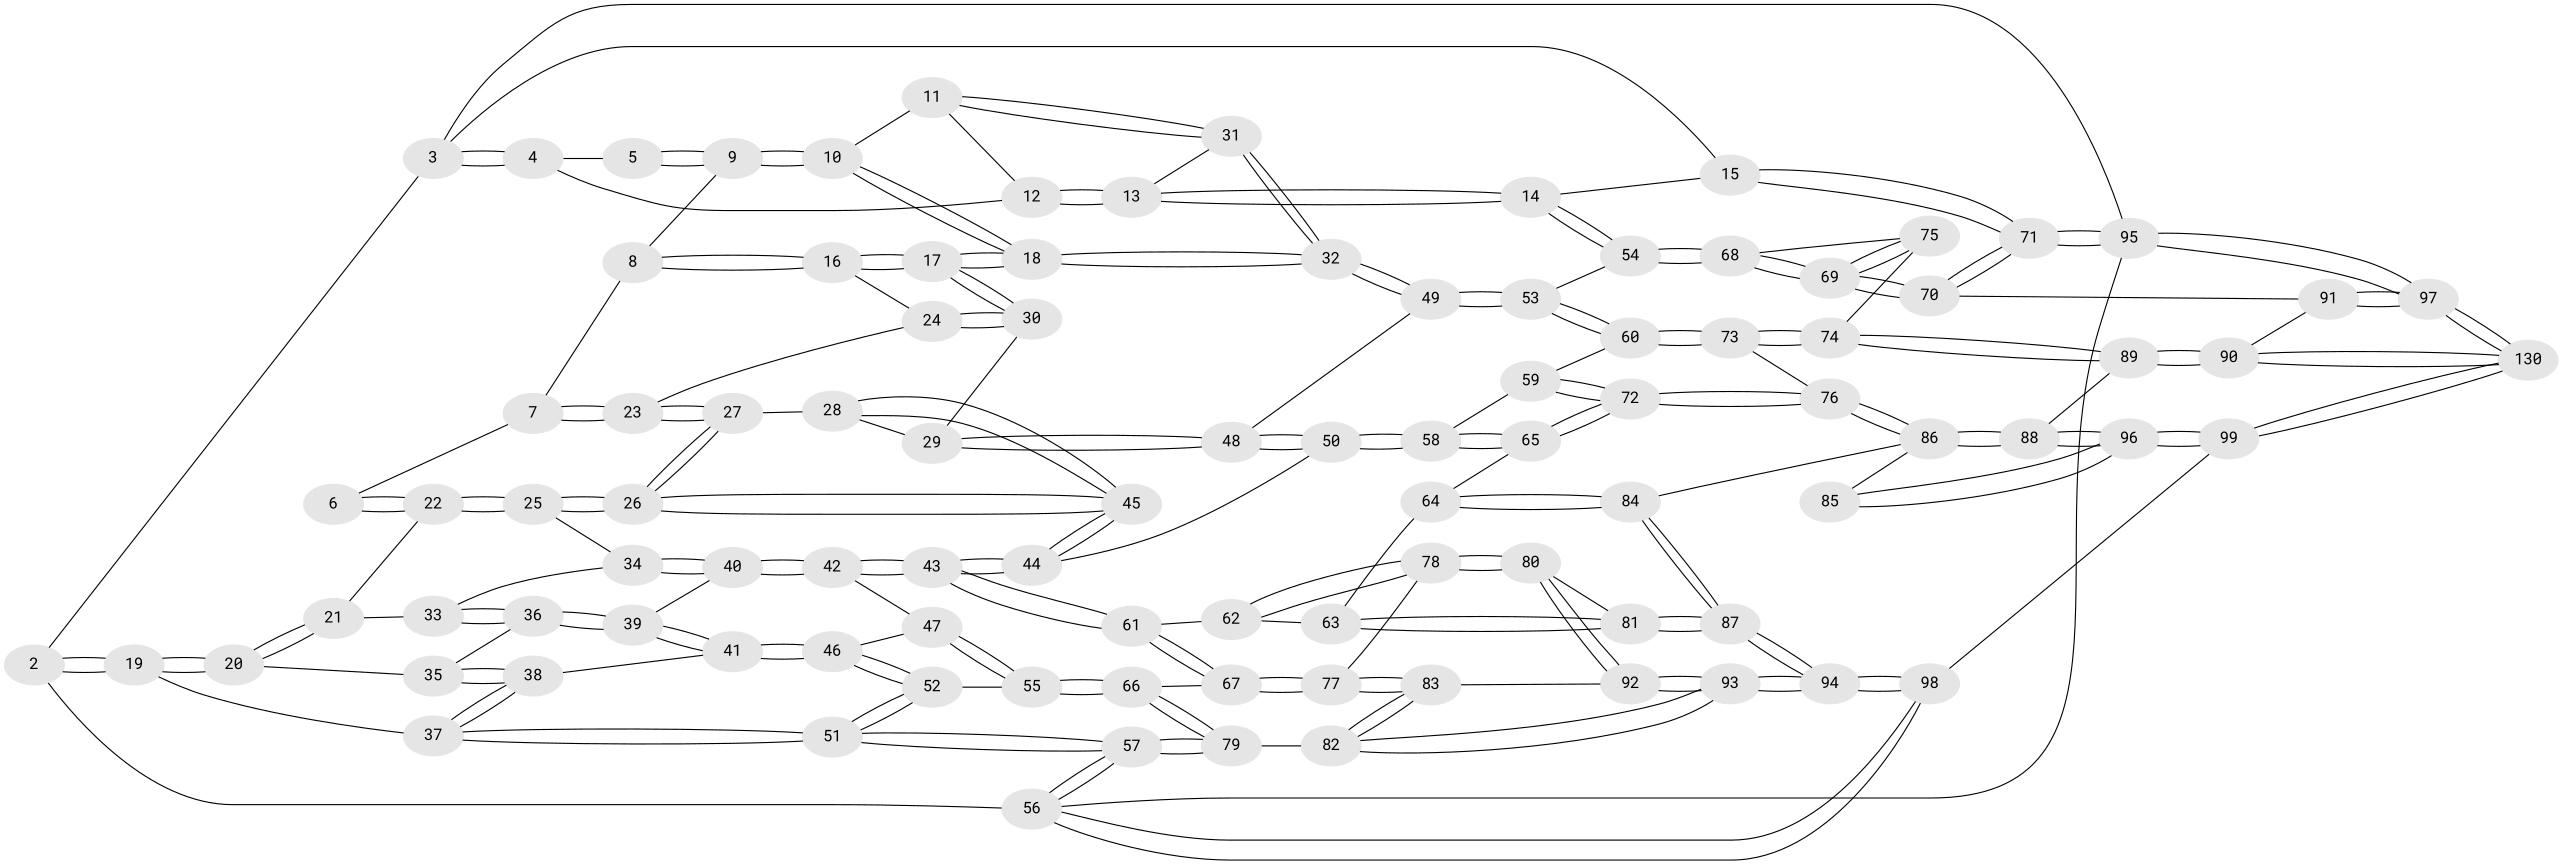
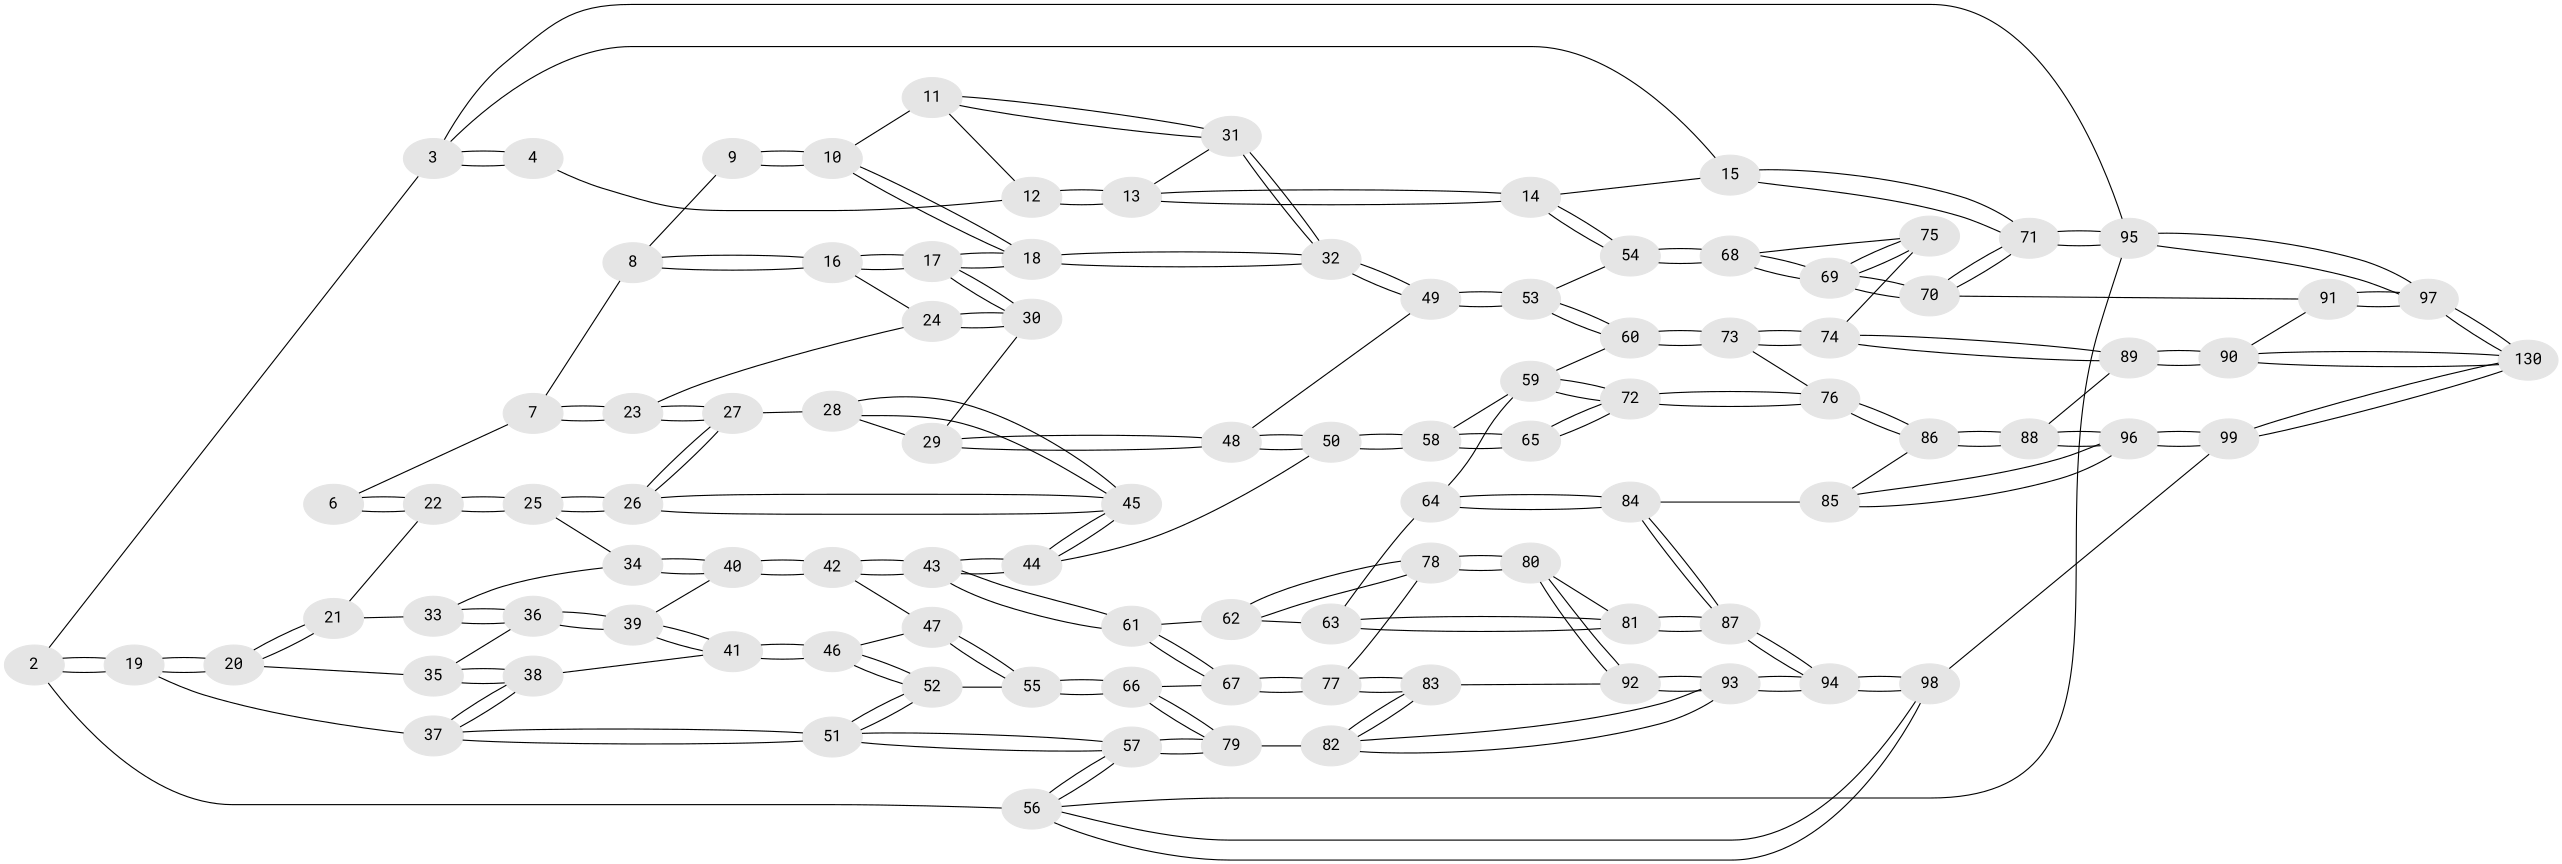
node "5": removed
edge "86" -- "84": now "85" -- "84"
edge "65" -- "64": now "59" -- "64"
